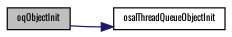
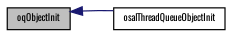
edge "oqObjectInit" -> "osalThreadQueueObjectInit": reversed
